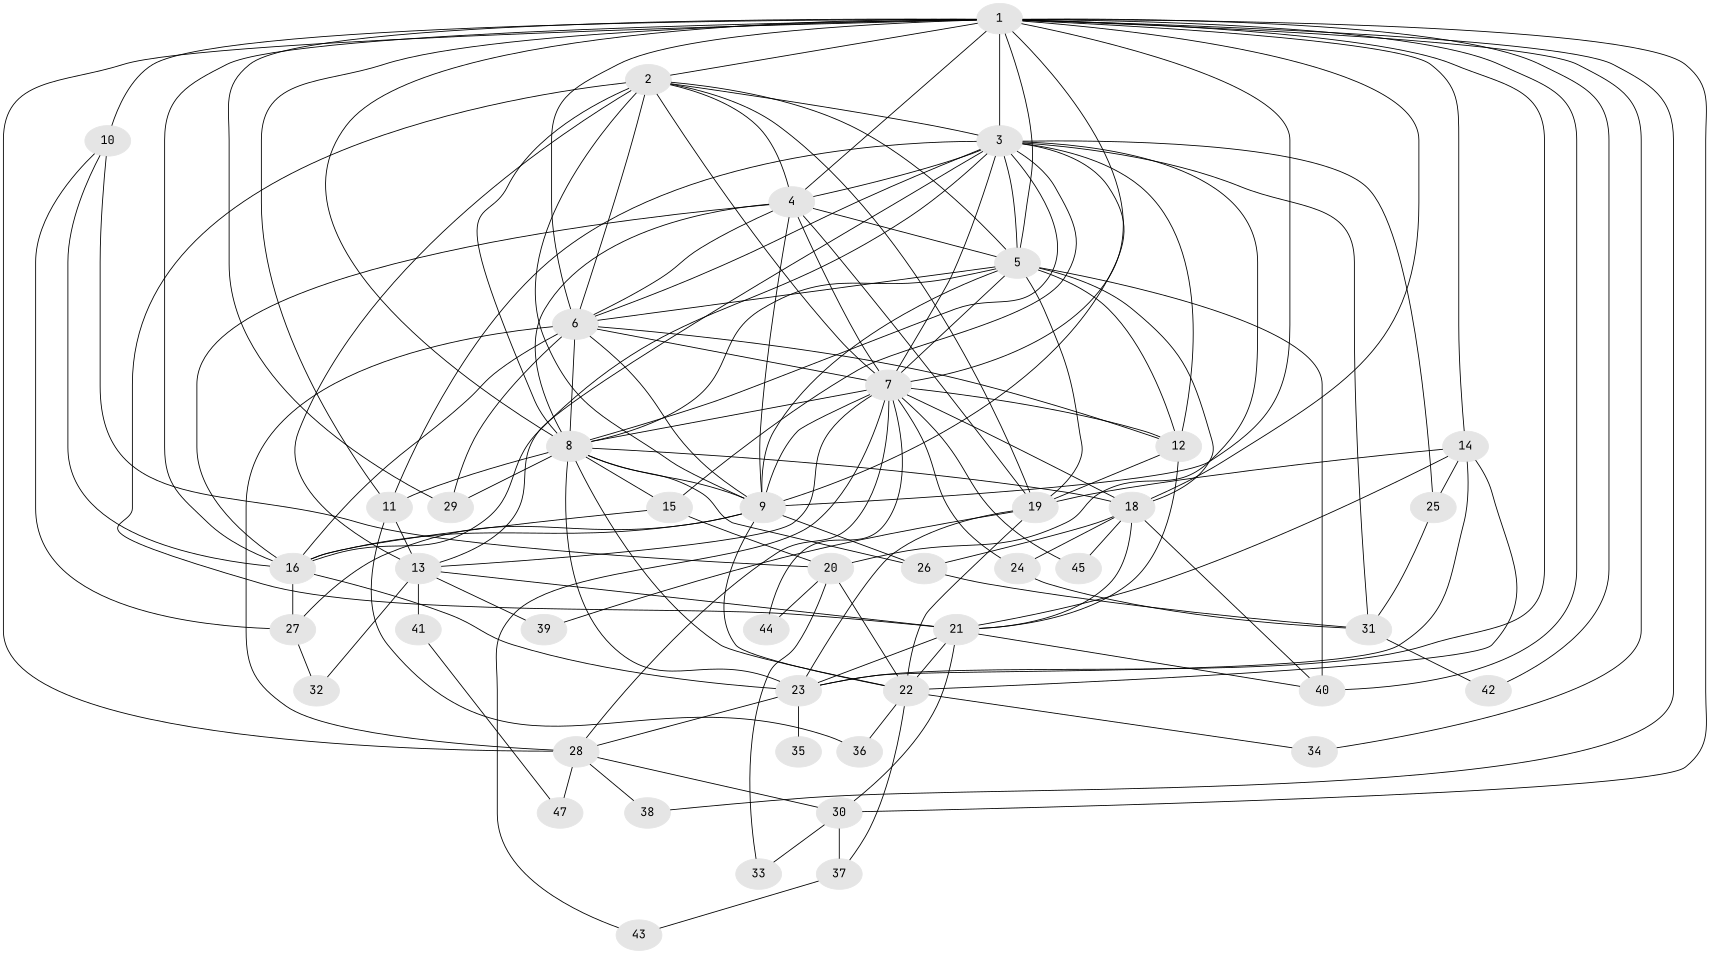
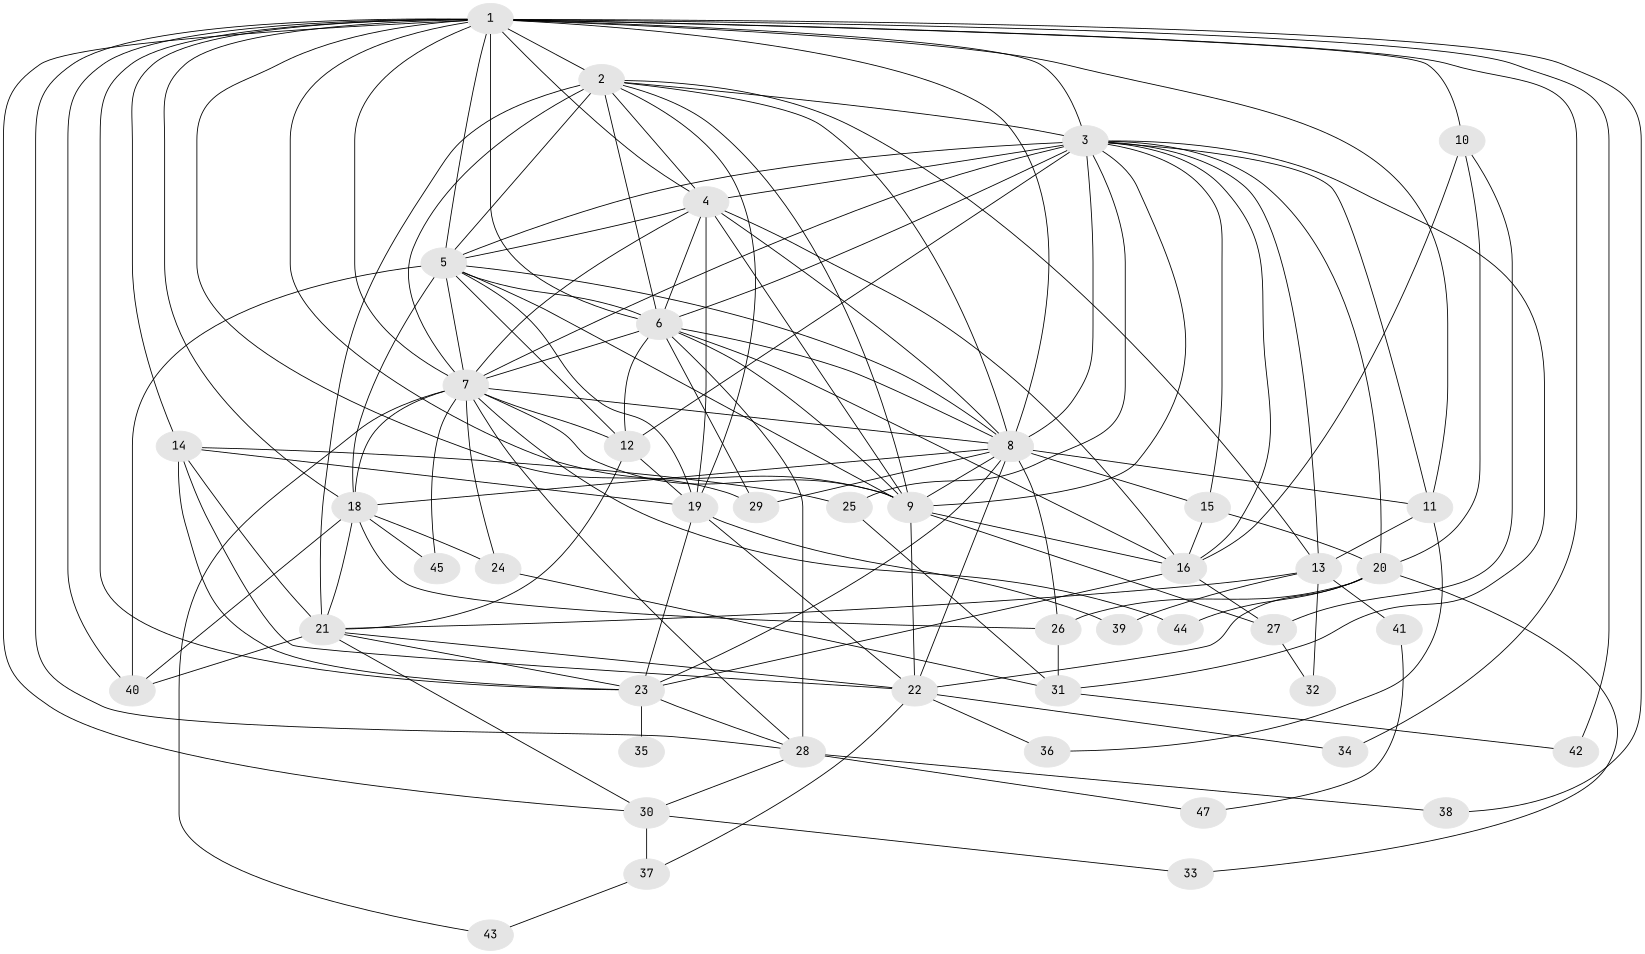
edge "1" -- "16": removed
edge "9" -- "26": now "20" -- "26"
edge "7" -- "13": removed
